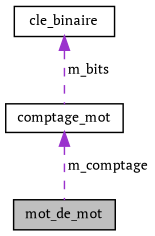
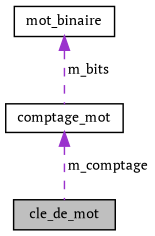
node "cle_binaire": label "cle_binaire" -> "mot_binaire"
node "mot_de_mot": label "mot_de_mot" -> "cle_de_mot"
